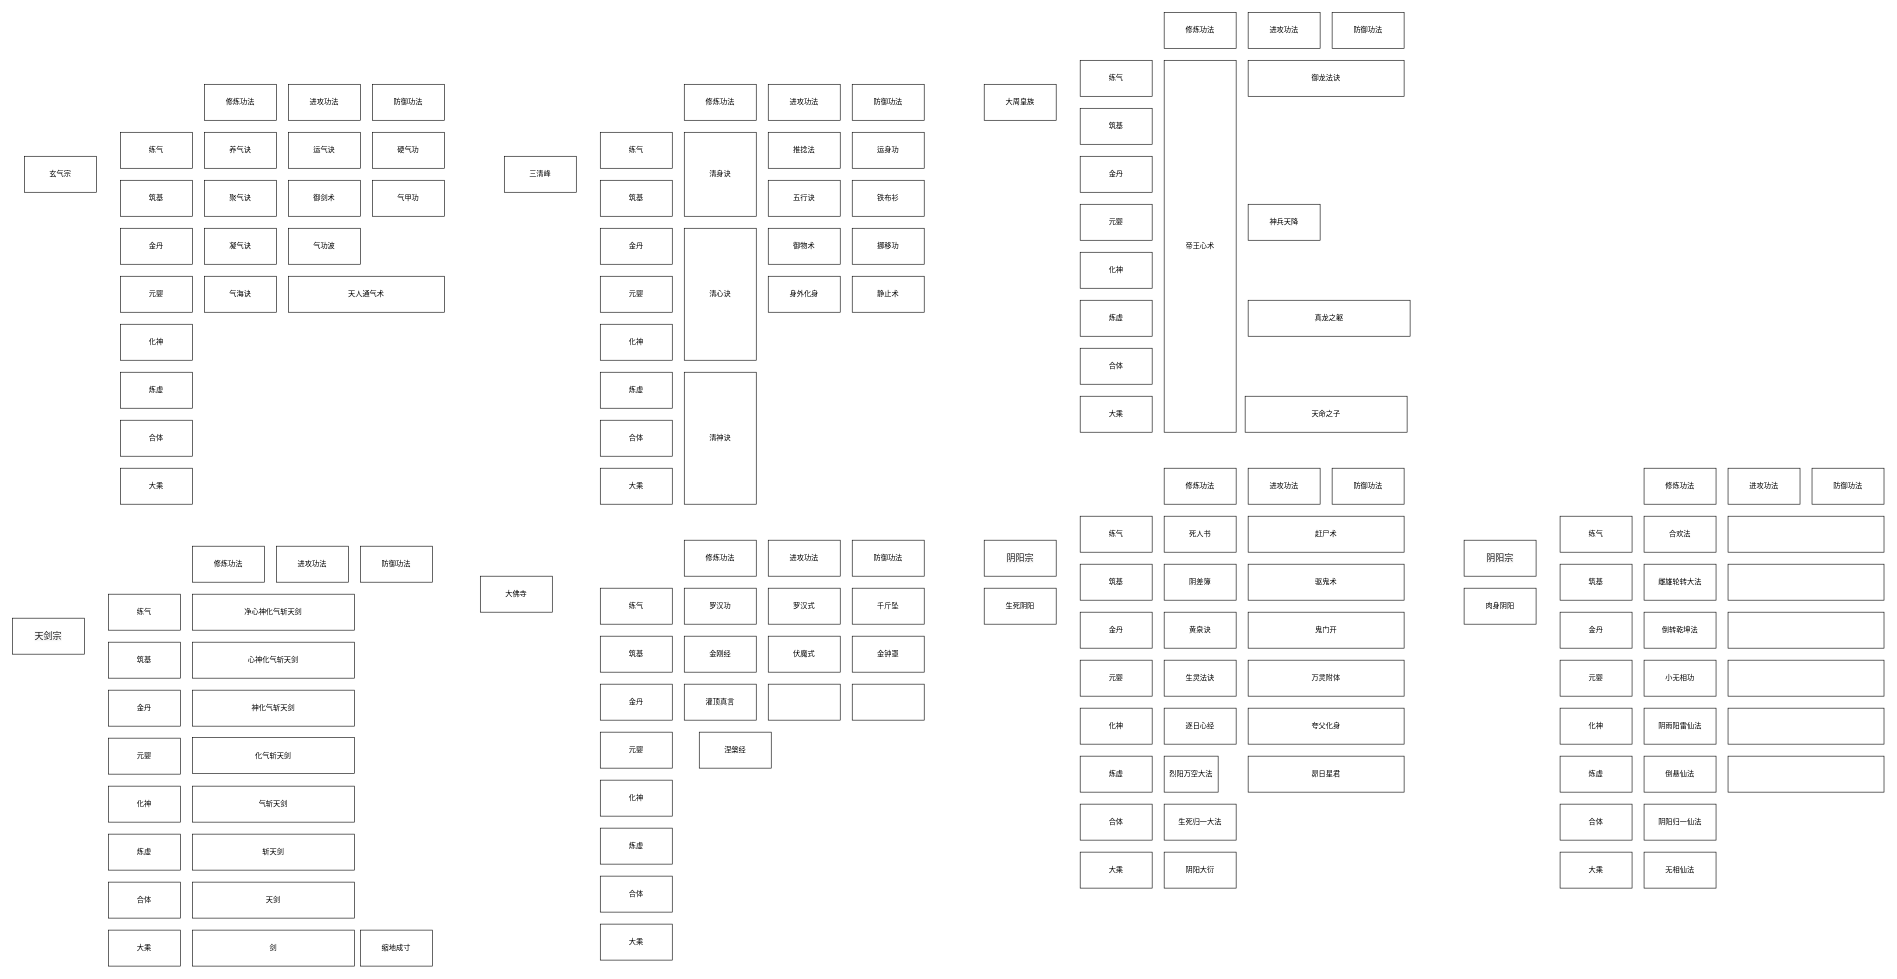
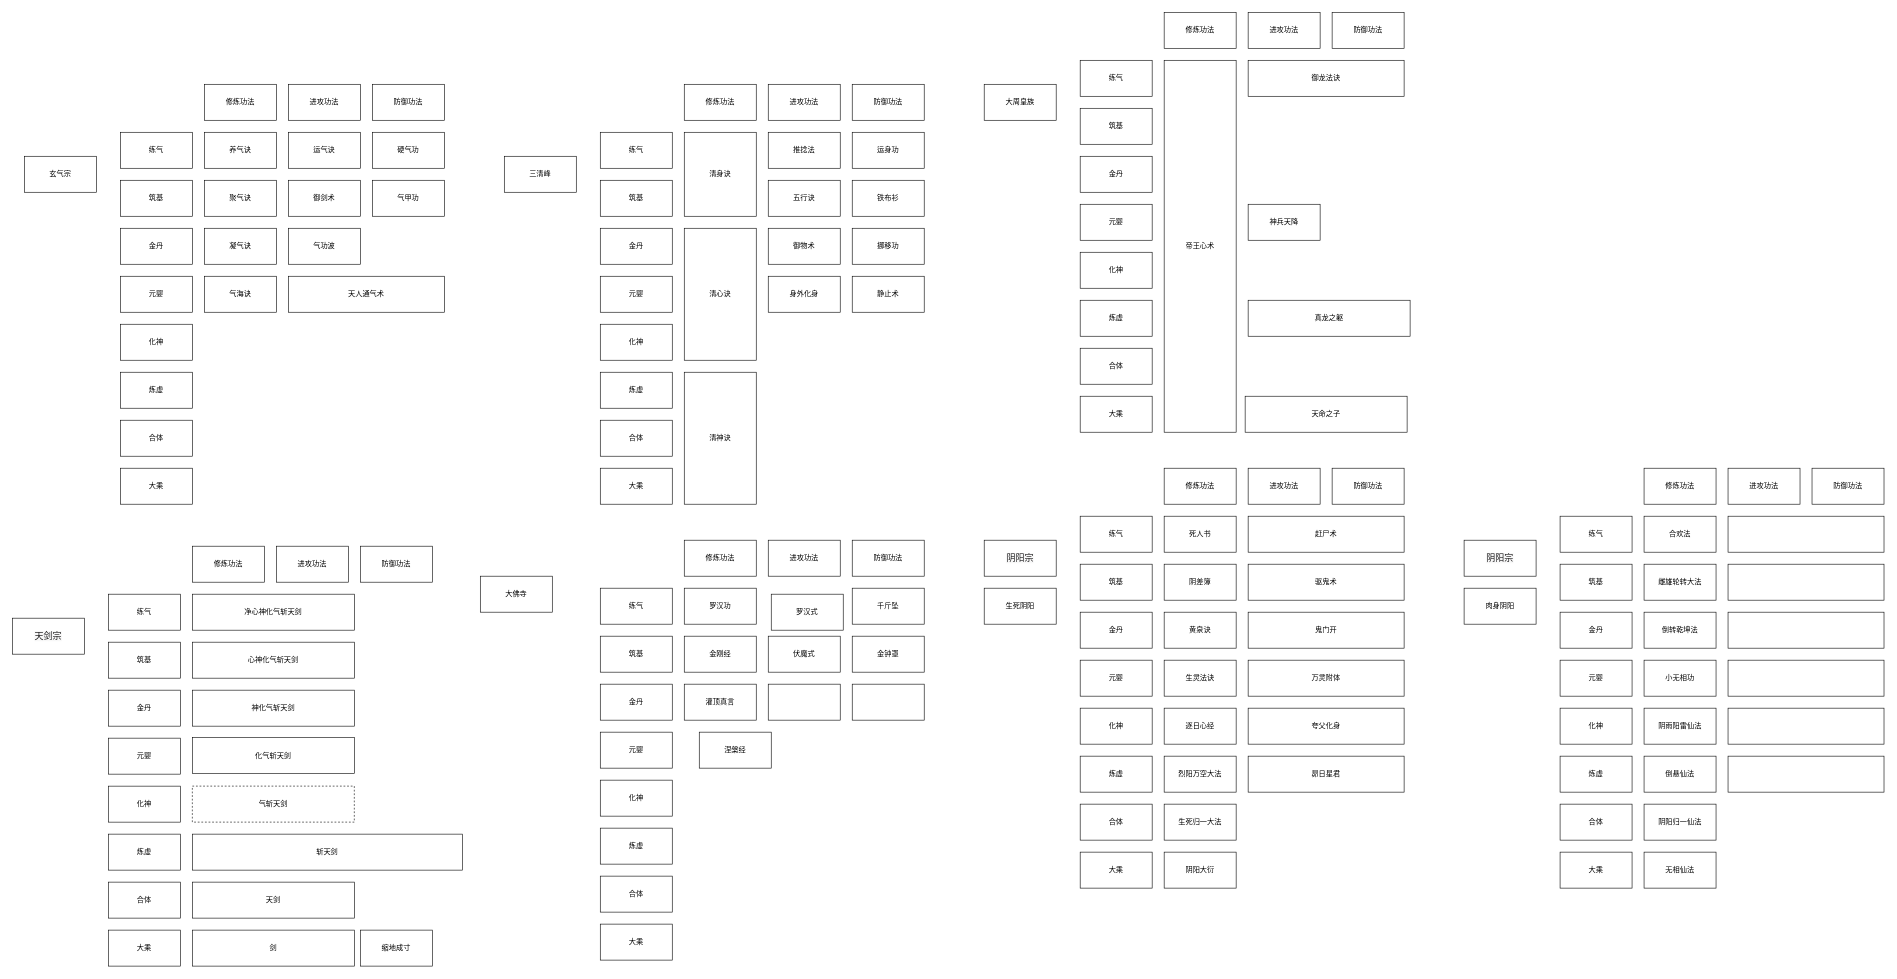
node "罗汉式": moved (804, 606) -> (807, 612)
node "烈阳万空大法": size 54x36 -> 72x36
node "气斩天剑": style solid -> dashed
node "斩天剑": size 162x36 -> 270x36
